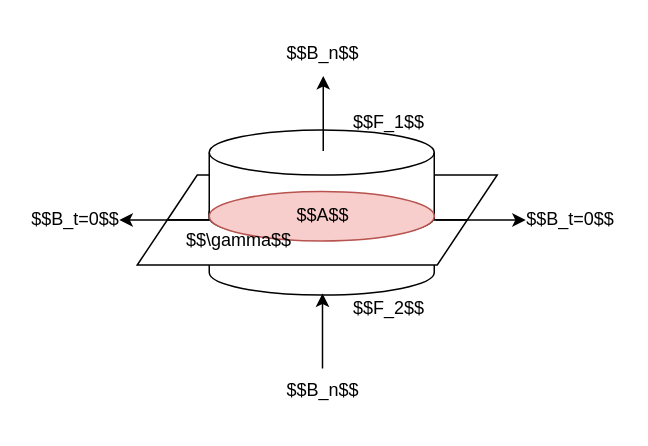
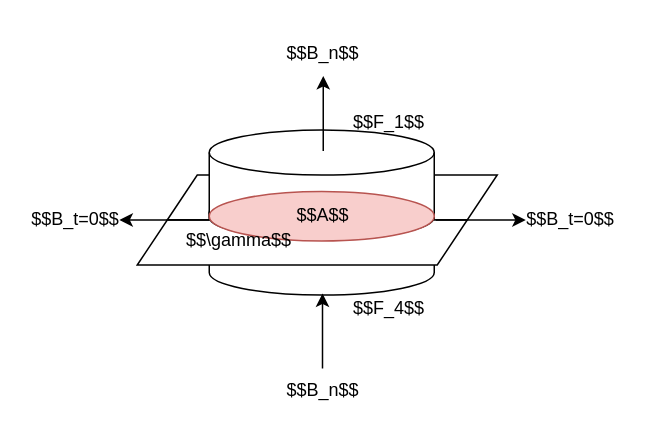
node "$$F_2$$": label "$$F_2$$" -> "$$F_4$$"
